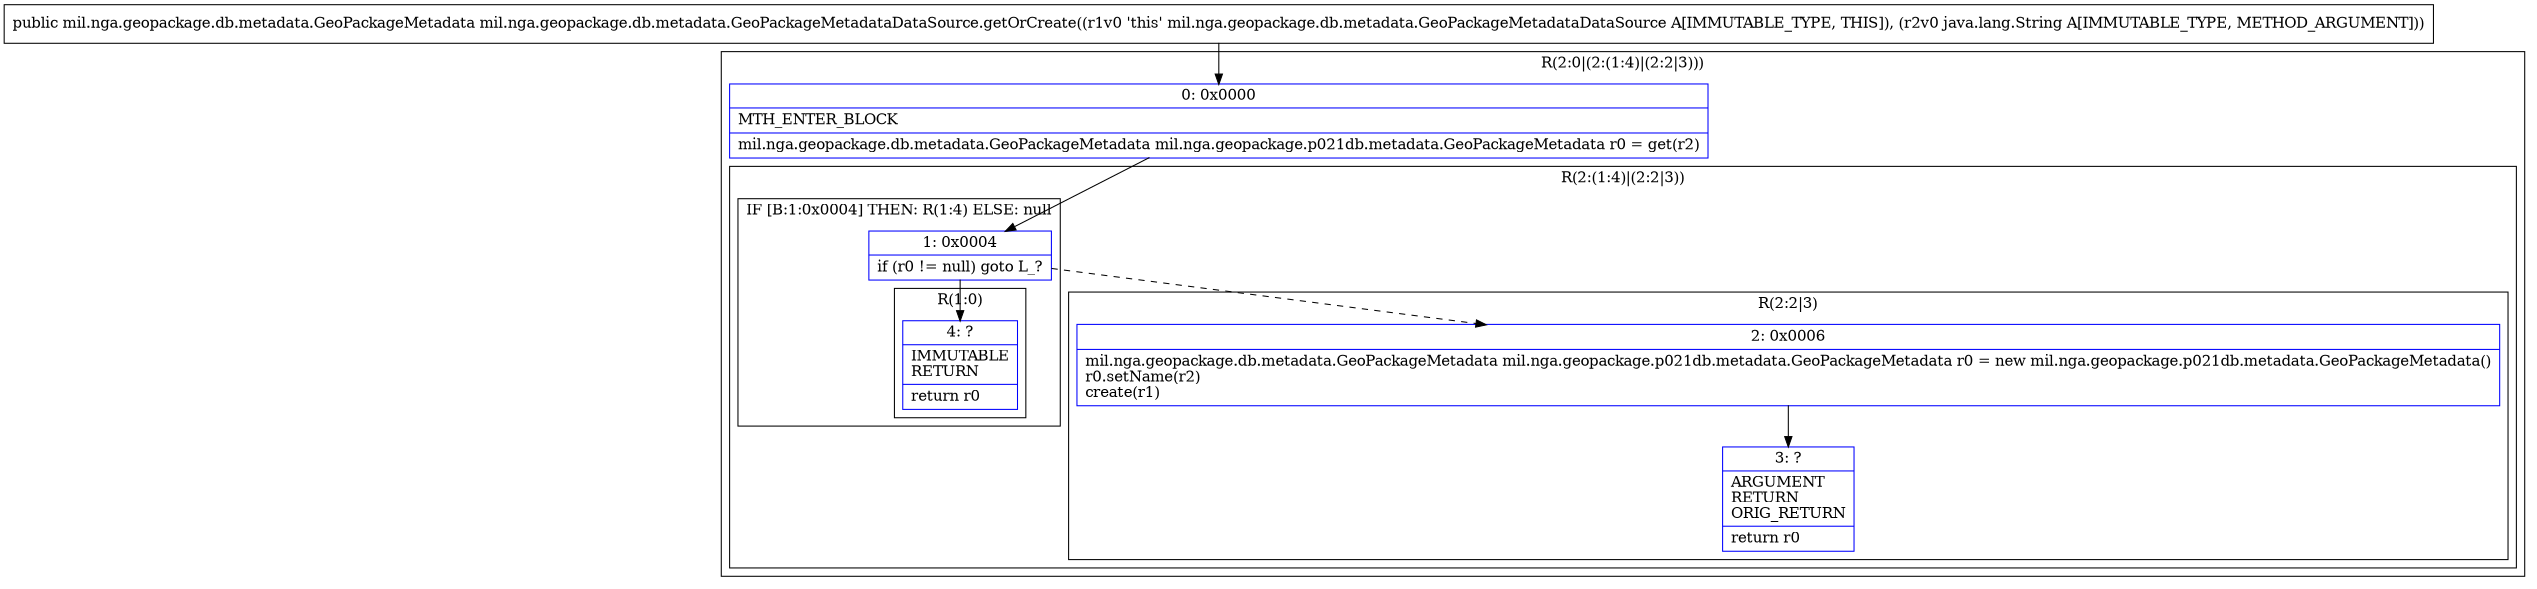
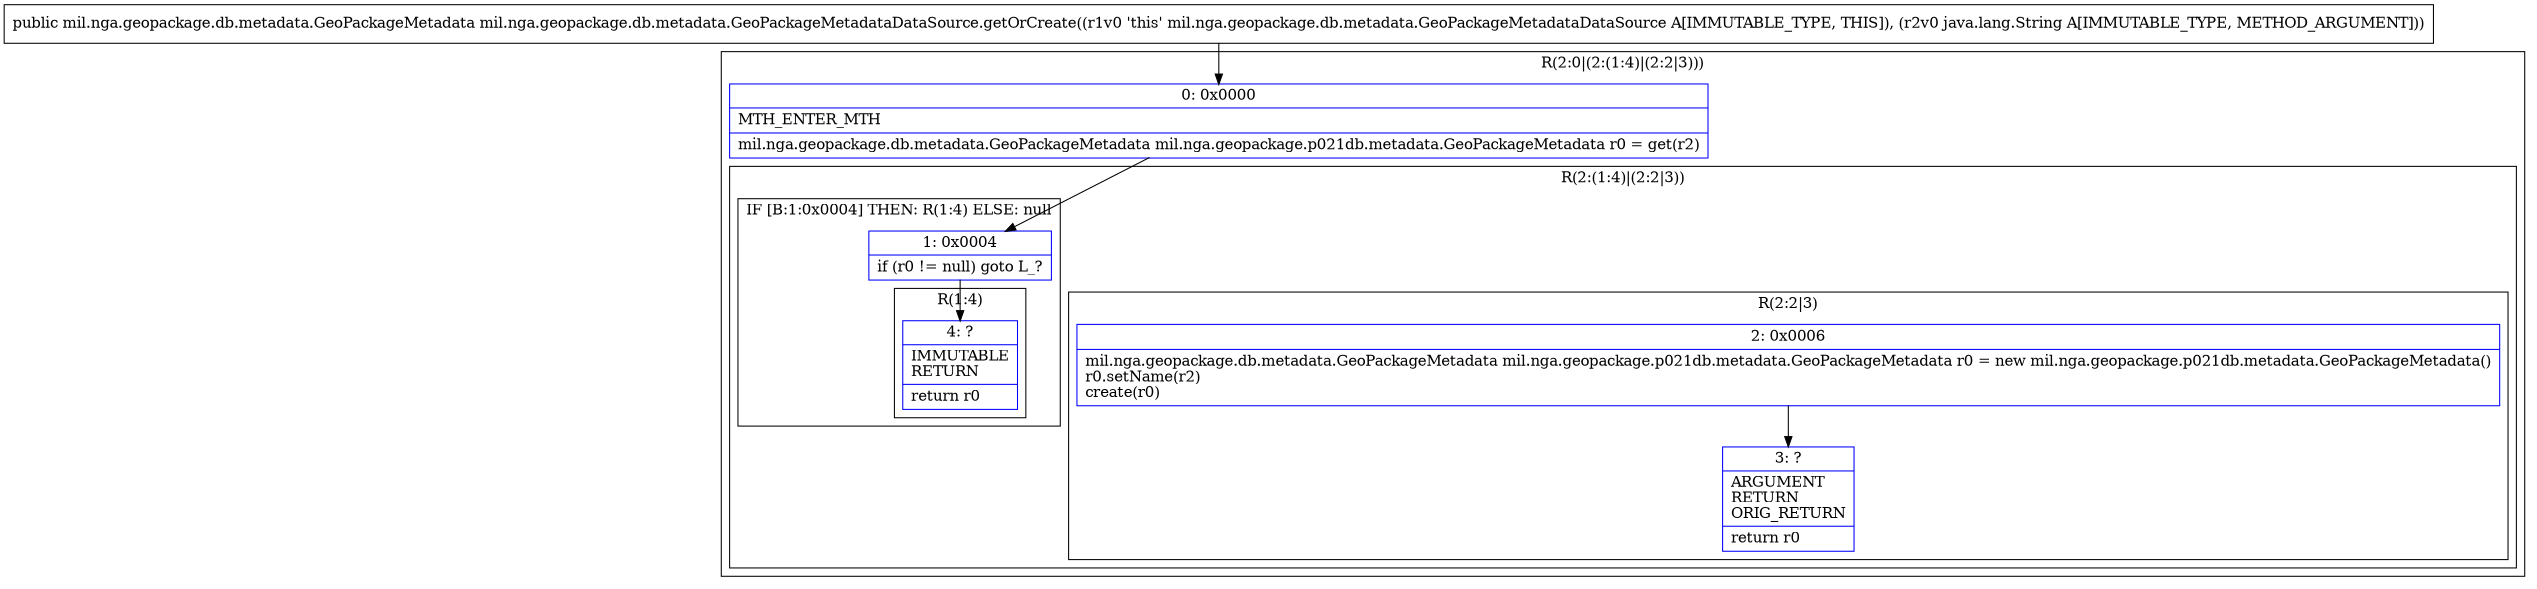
node "0: 0x0000": text "MTH_ENTER_BLOCK" -> "MTH_ENTER_MTH"
edge "1: 0x0004" -> "2: 0x0006": removed
cluster "R(1:0)": label "R(1:0)" -> "R(1:4)"
node "2: 0x0006": text "create(r1)" -> "create(r0)"
